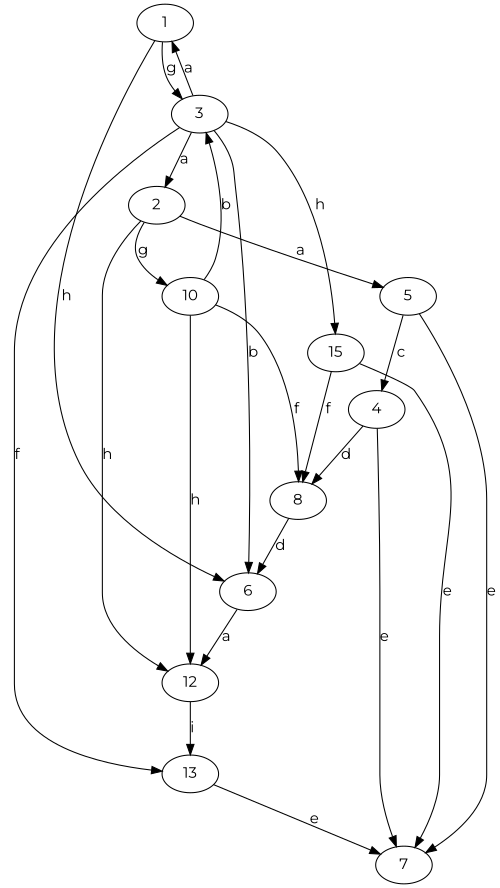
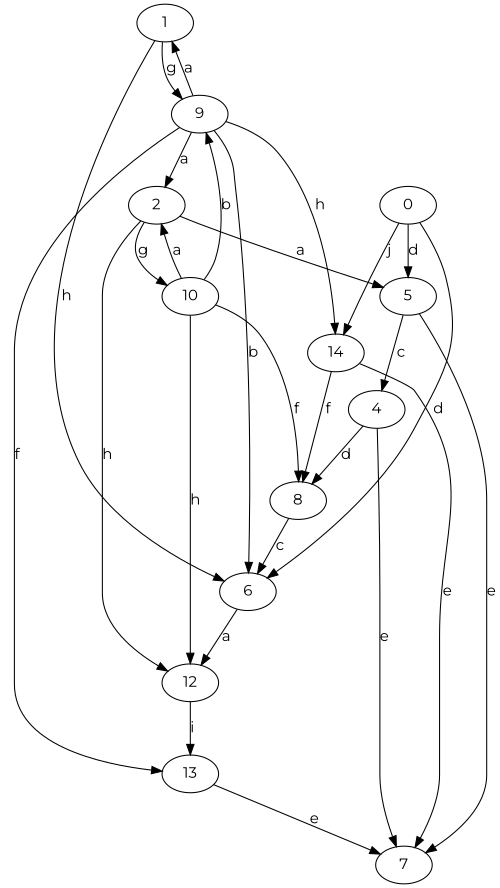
node "3": label "3" -> "9"
node "0": added
edge "10" -> "2": added, label "a"
node "15": label "15" -> "14"
edge "8" -> "6": label "d" -> "c"
